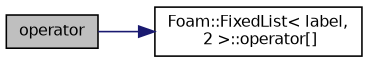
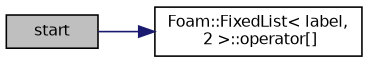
node "operator": label "operator" -> "start"
